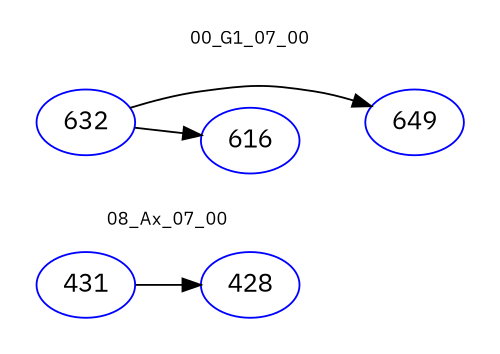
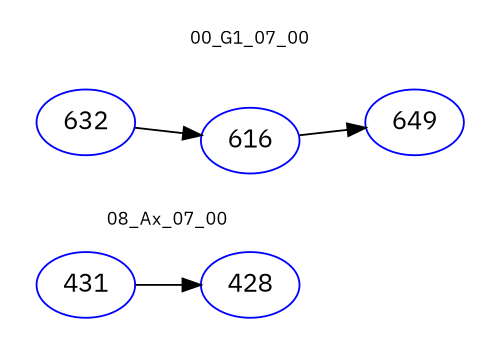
edge "632" -> "649": now "616" -> "649"
